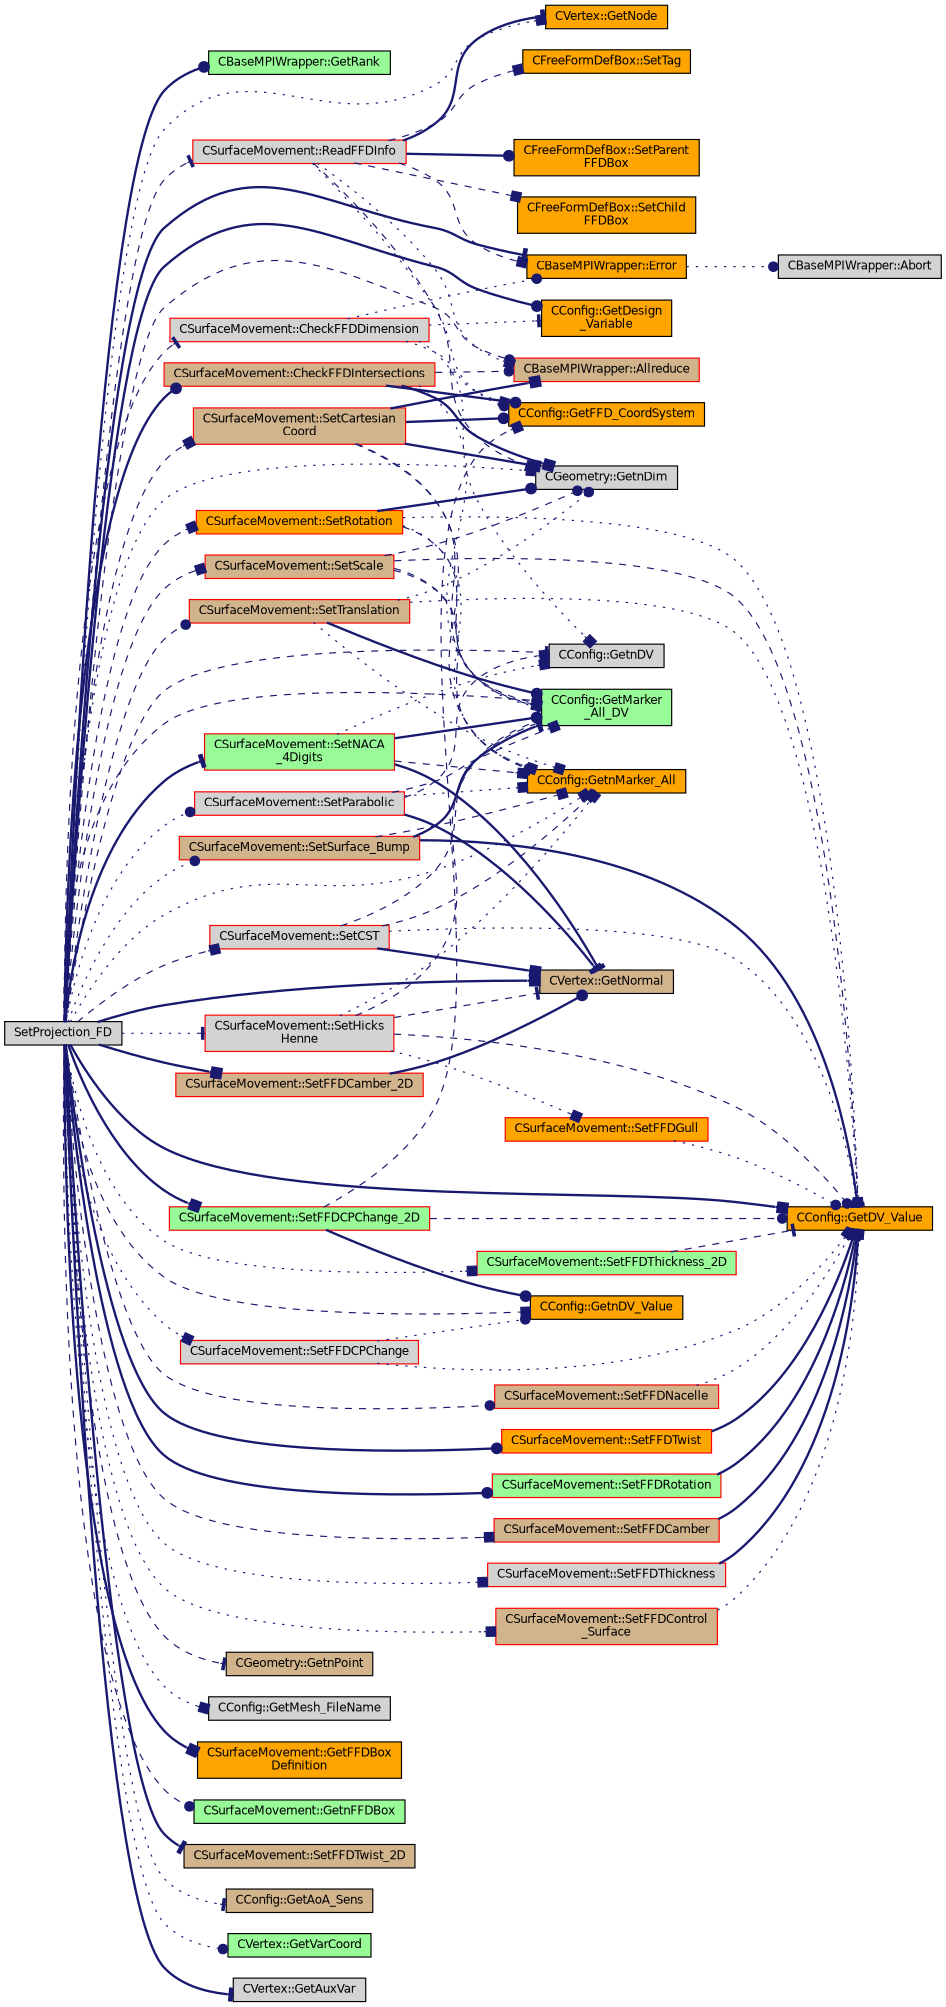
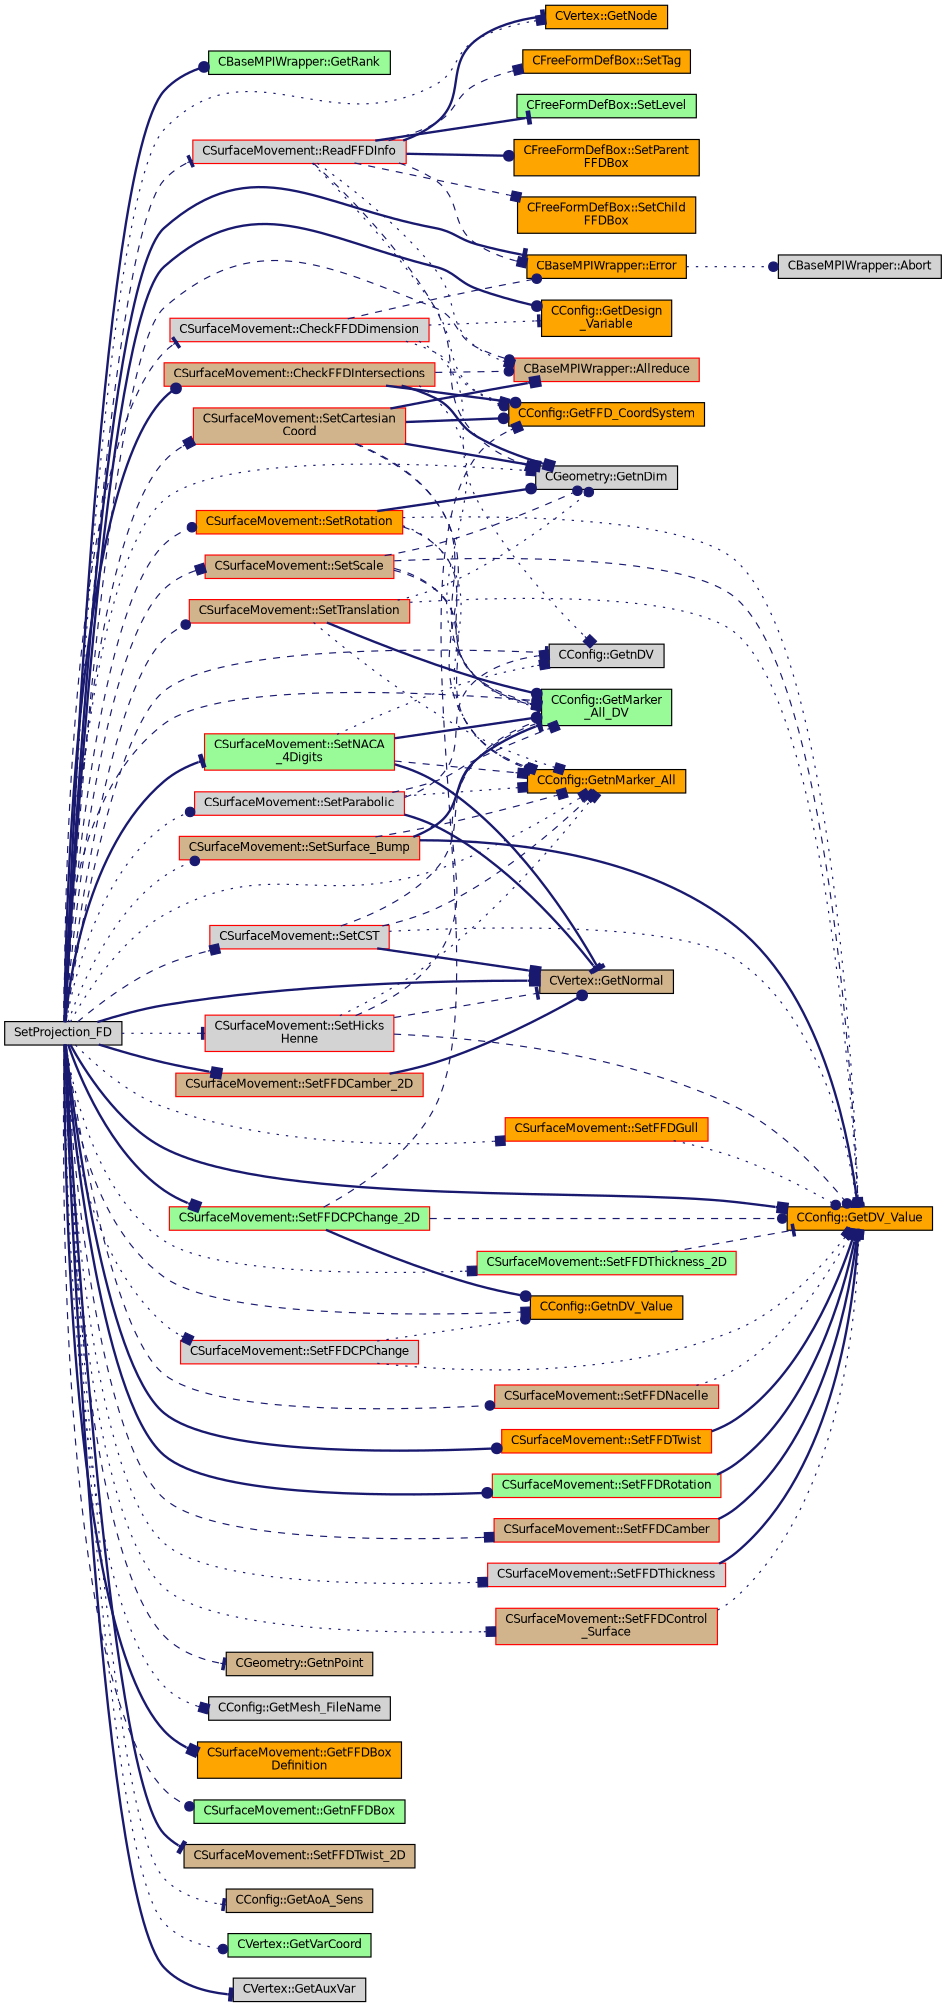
node "CFreeFormDefBox::SetLevel": added
edge "CSurfaceMovement::CheckFFDDimension" -> "CBaseMPIWrapper::Error": style dotted -> dashed
edge "SetProjection_FD" -> "CSurfaceMovement::SetRotation": arrowhead box -> dot
edge "CSurfaceMovement::SetHicks Henne" -> "CSurfaceMovement::SetFFDGull": now "SetProjection_FD" -> "CSurfaceMovement::SetFFDGull"
